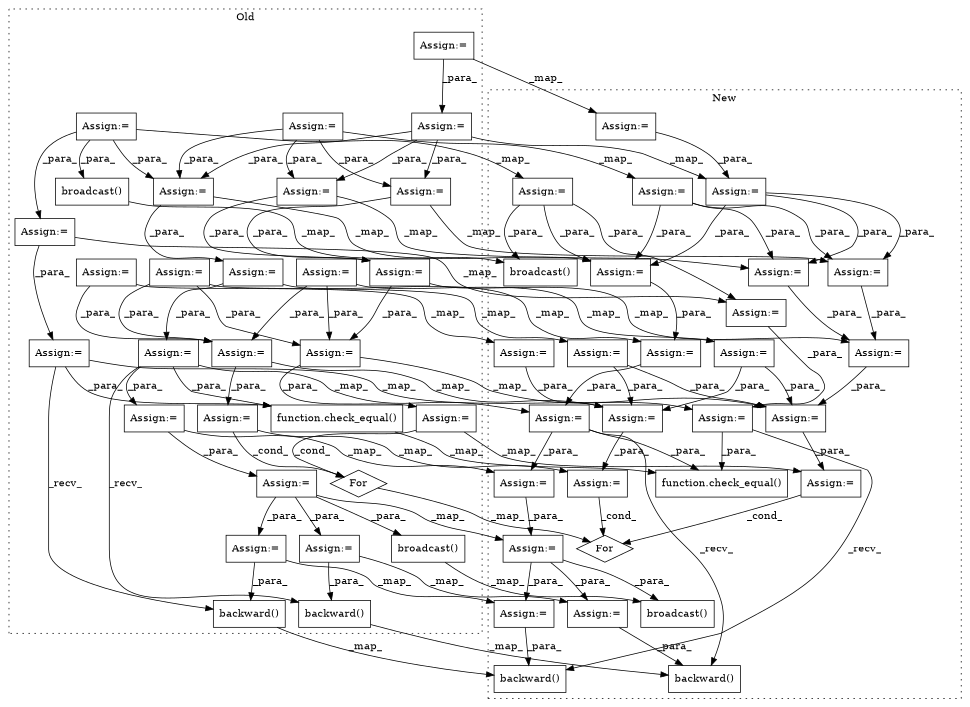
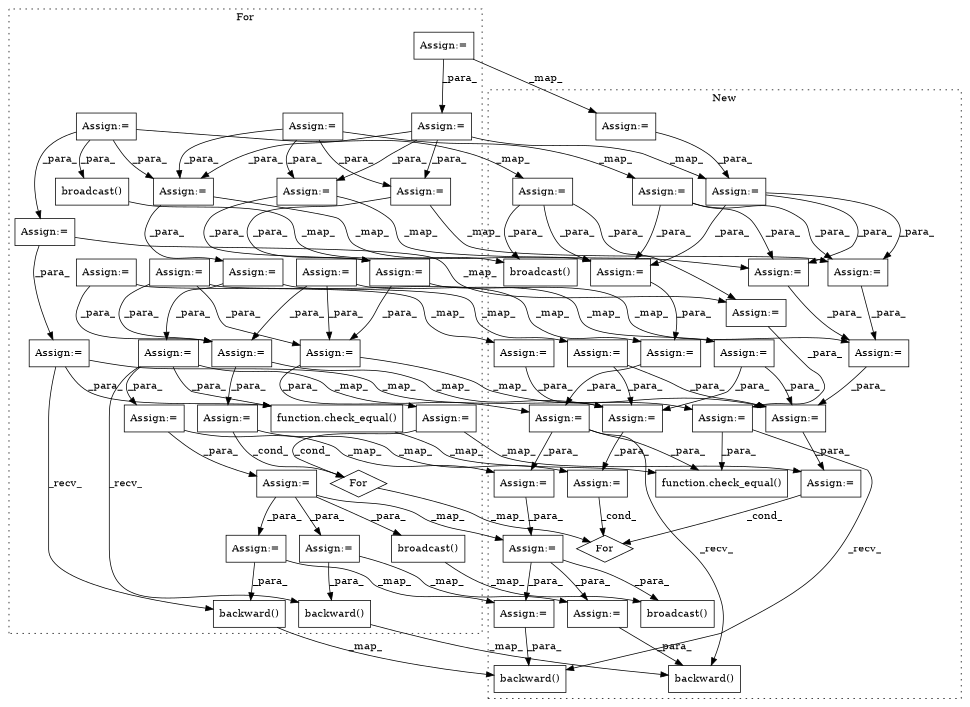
cluster "Old": label "Old" -> "For"
